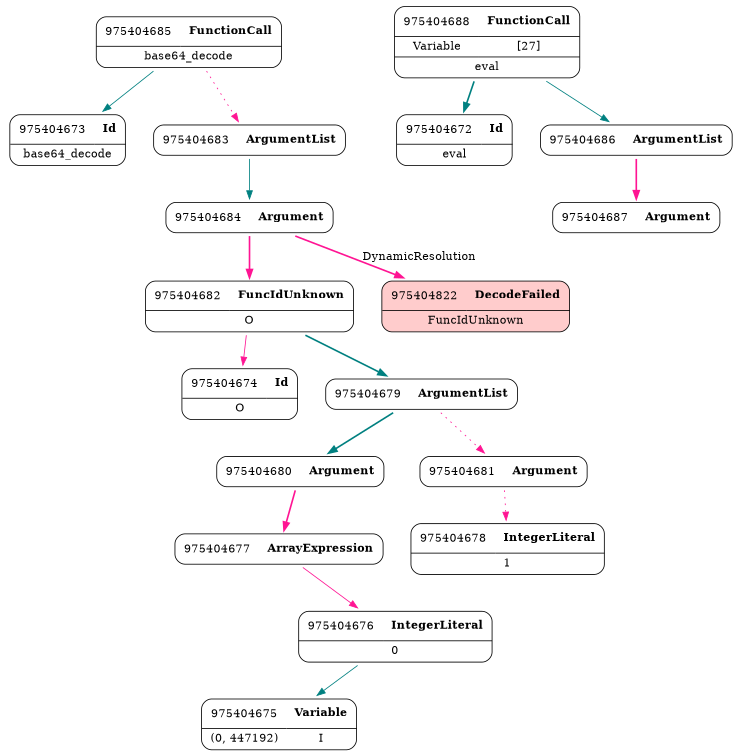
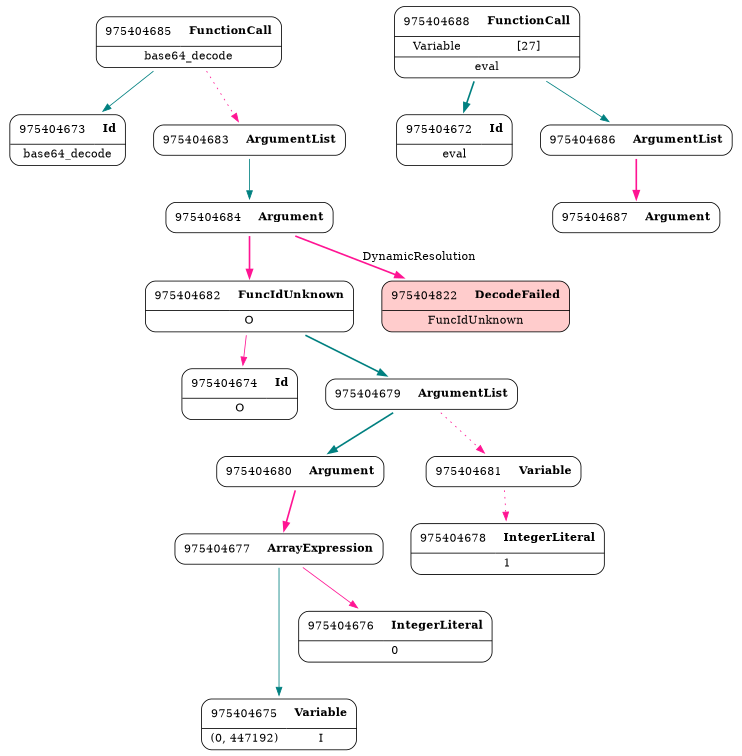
node "975404681": text "Argument" -> "Variable"
edge "975404676" -> "975404675": now "975404677" -> "975404675"
